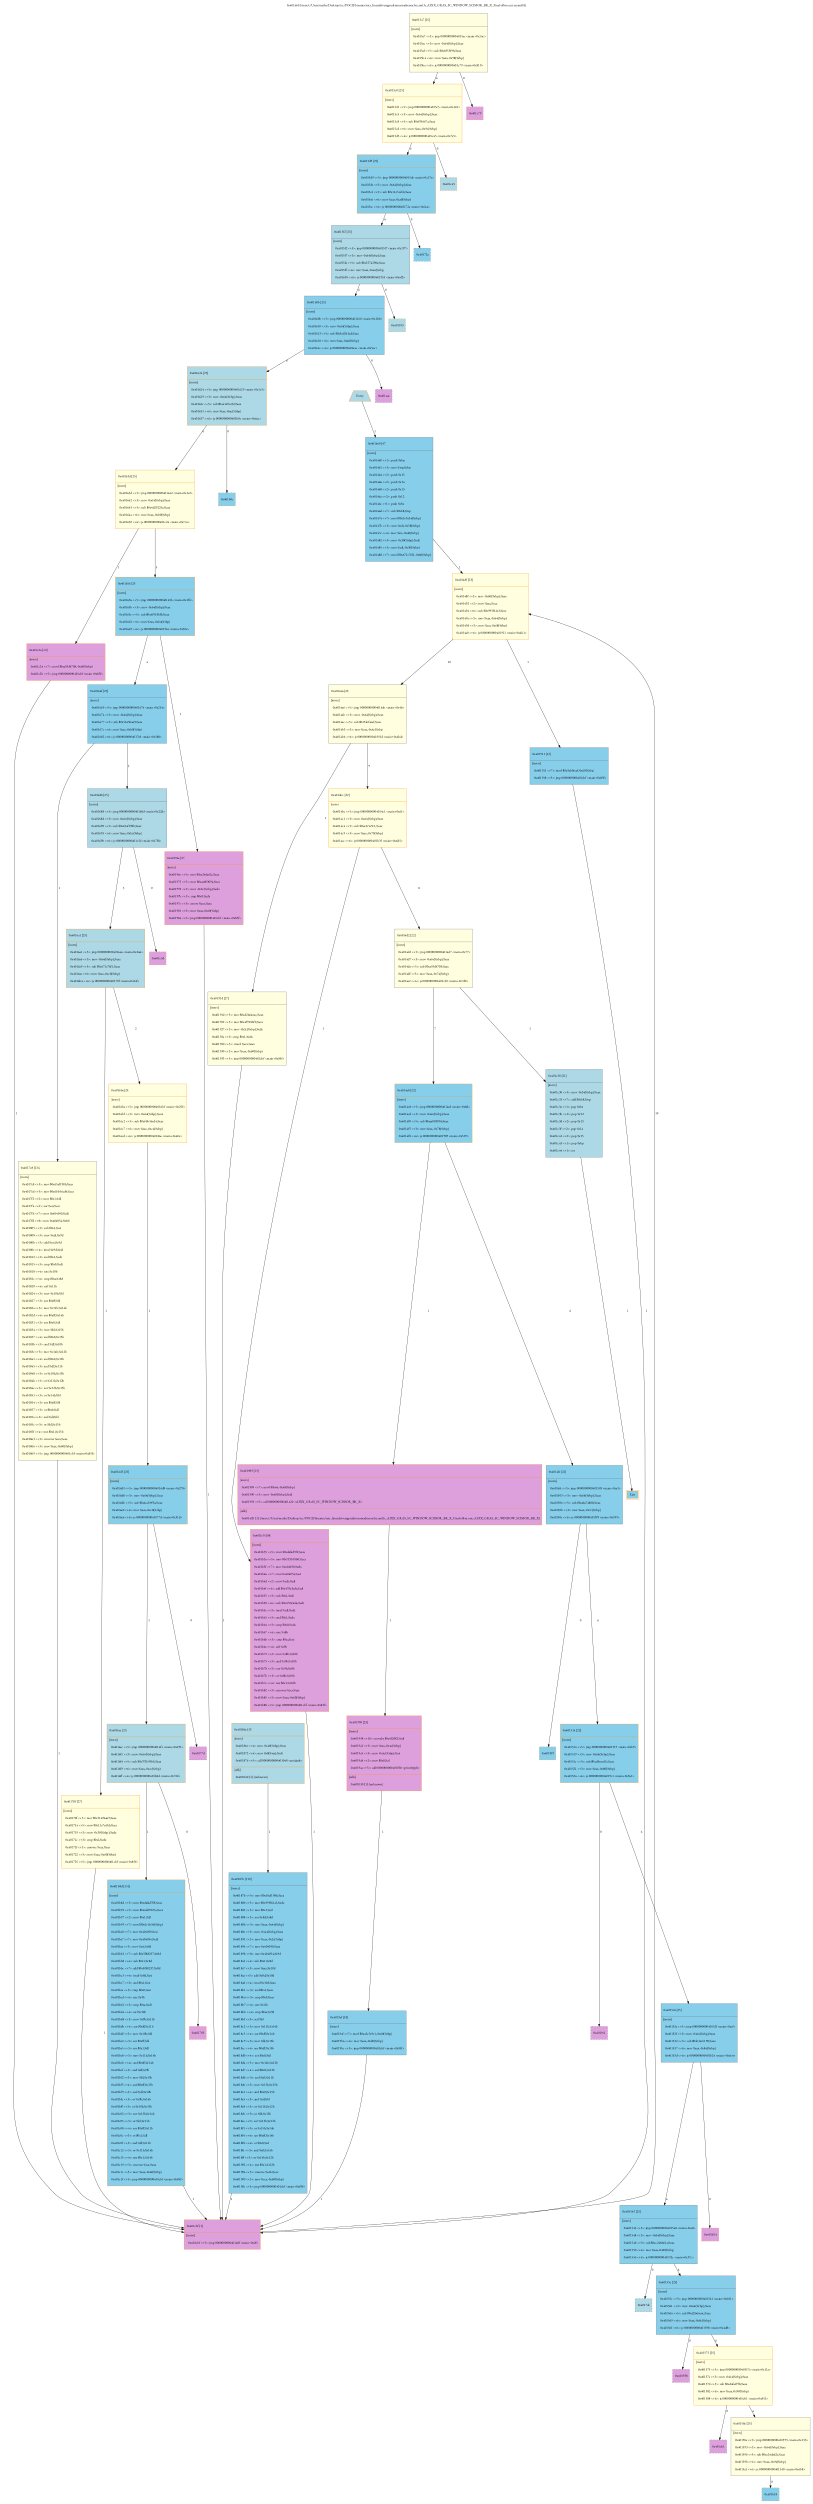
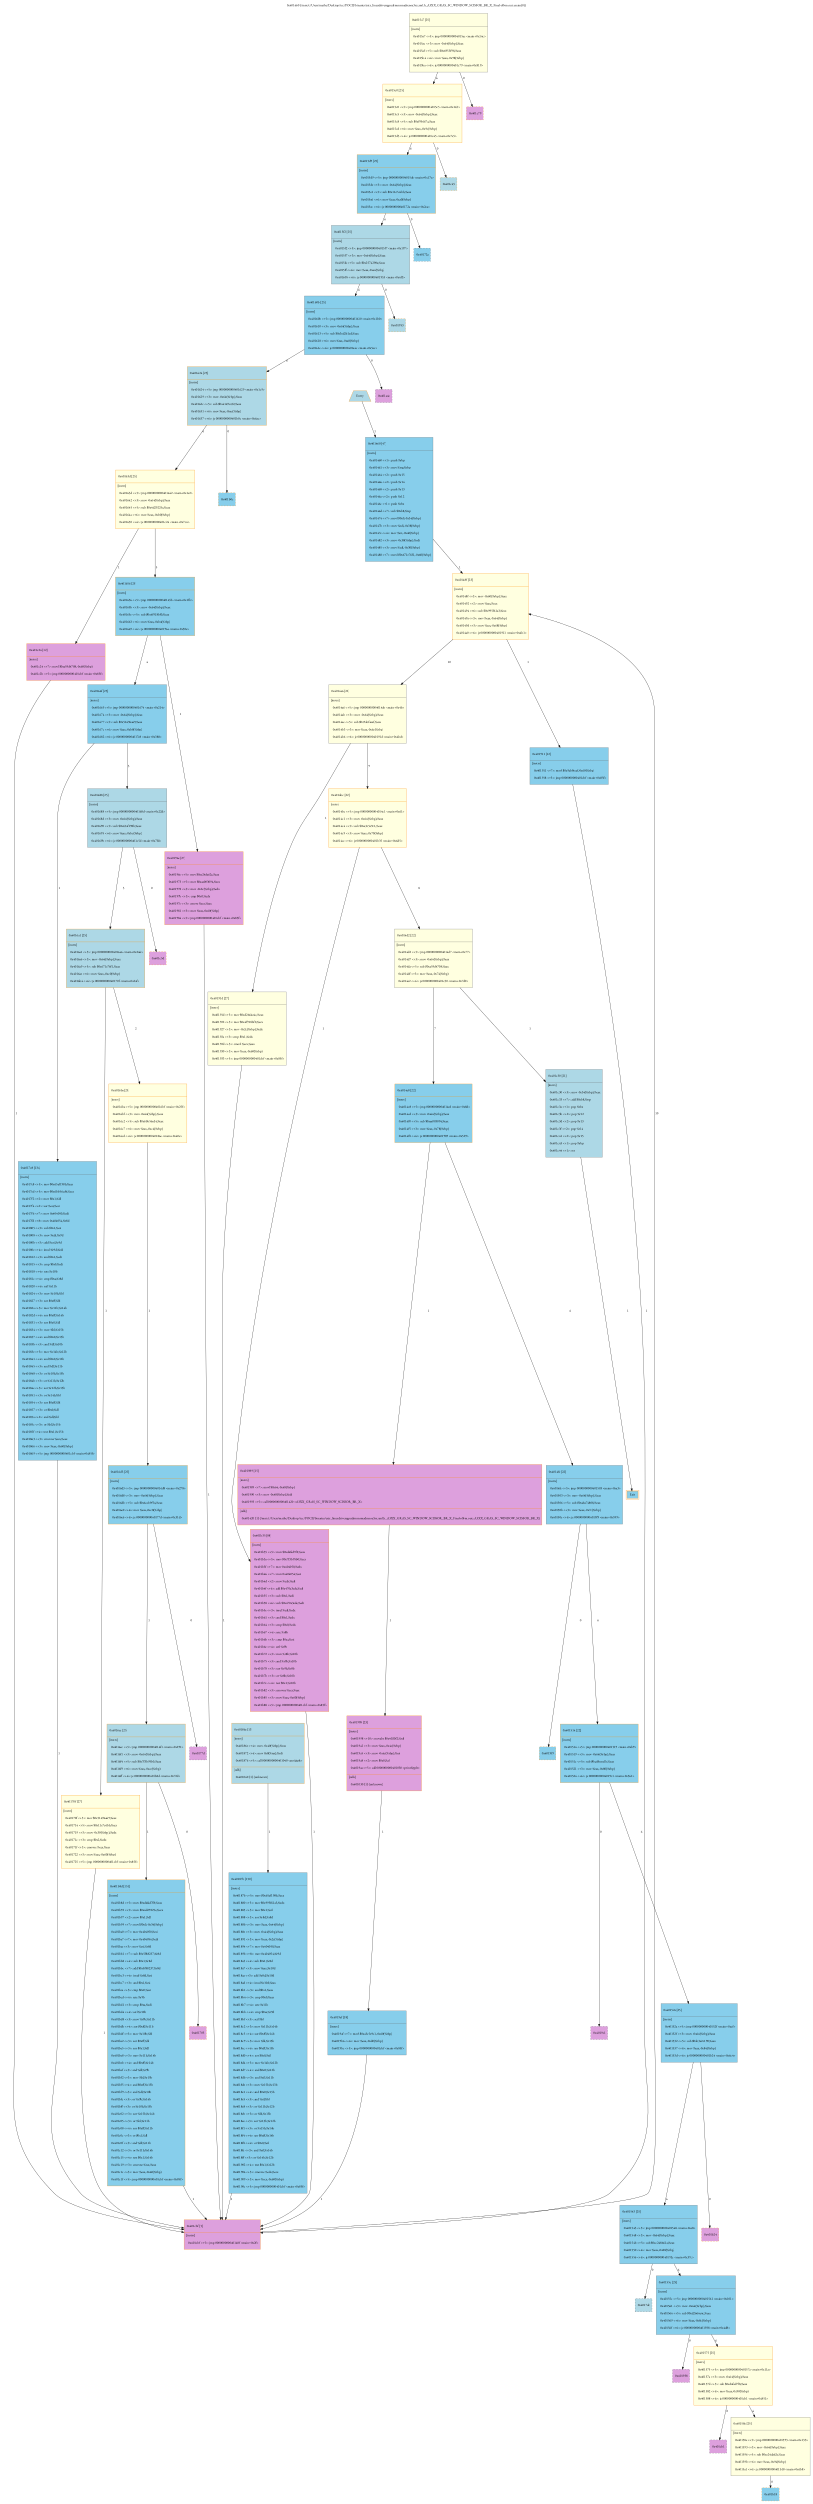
node "0x4017e8 [134]": fillcolor lightyellow -> skyblue
